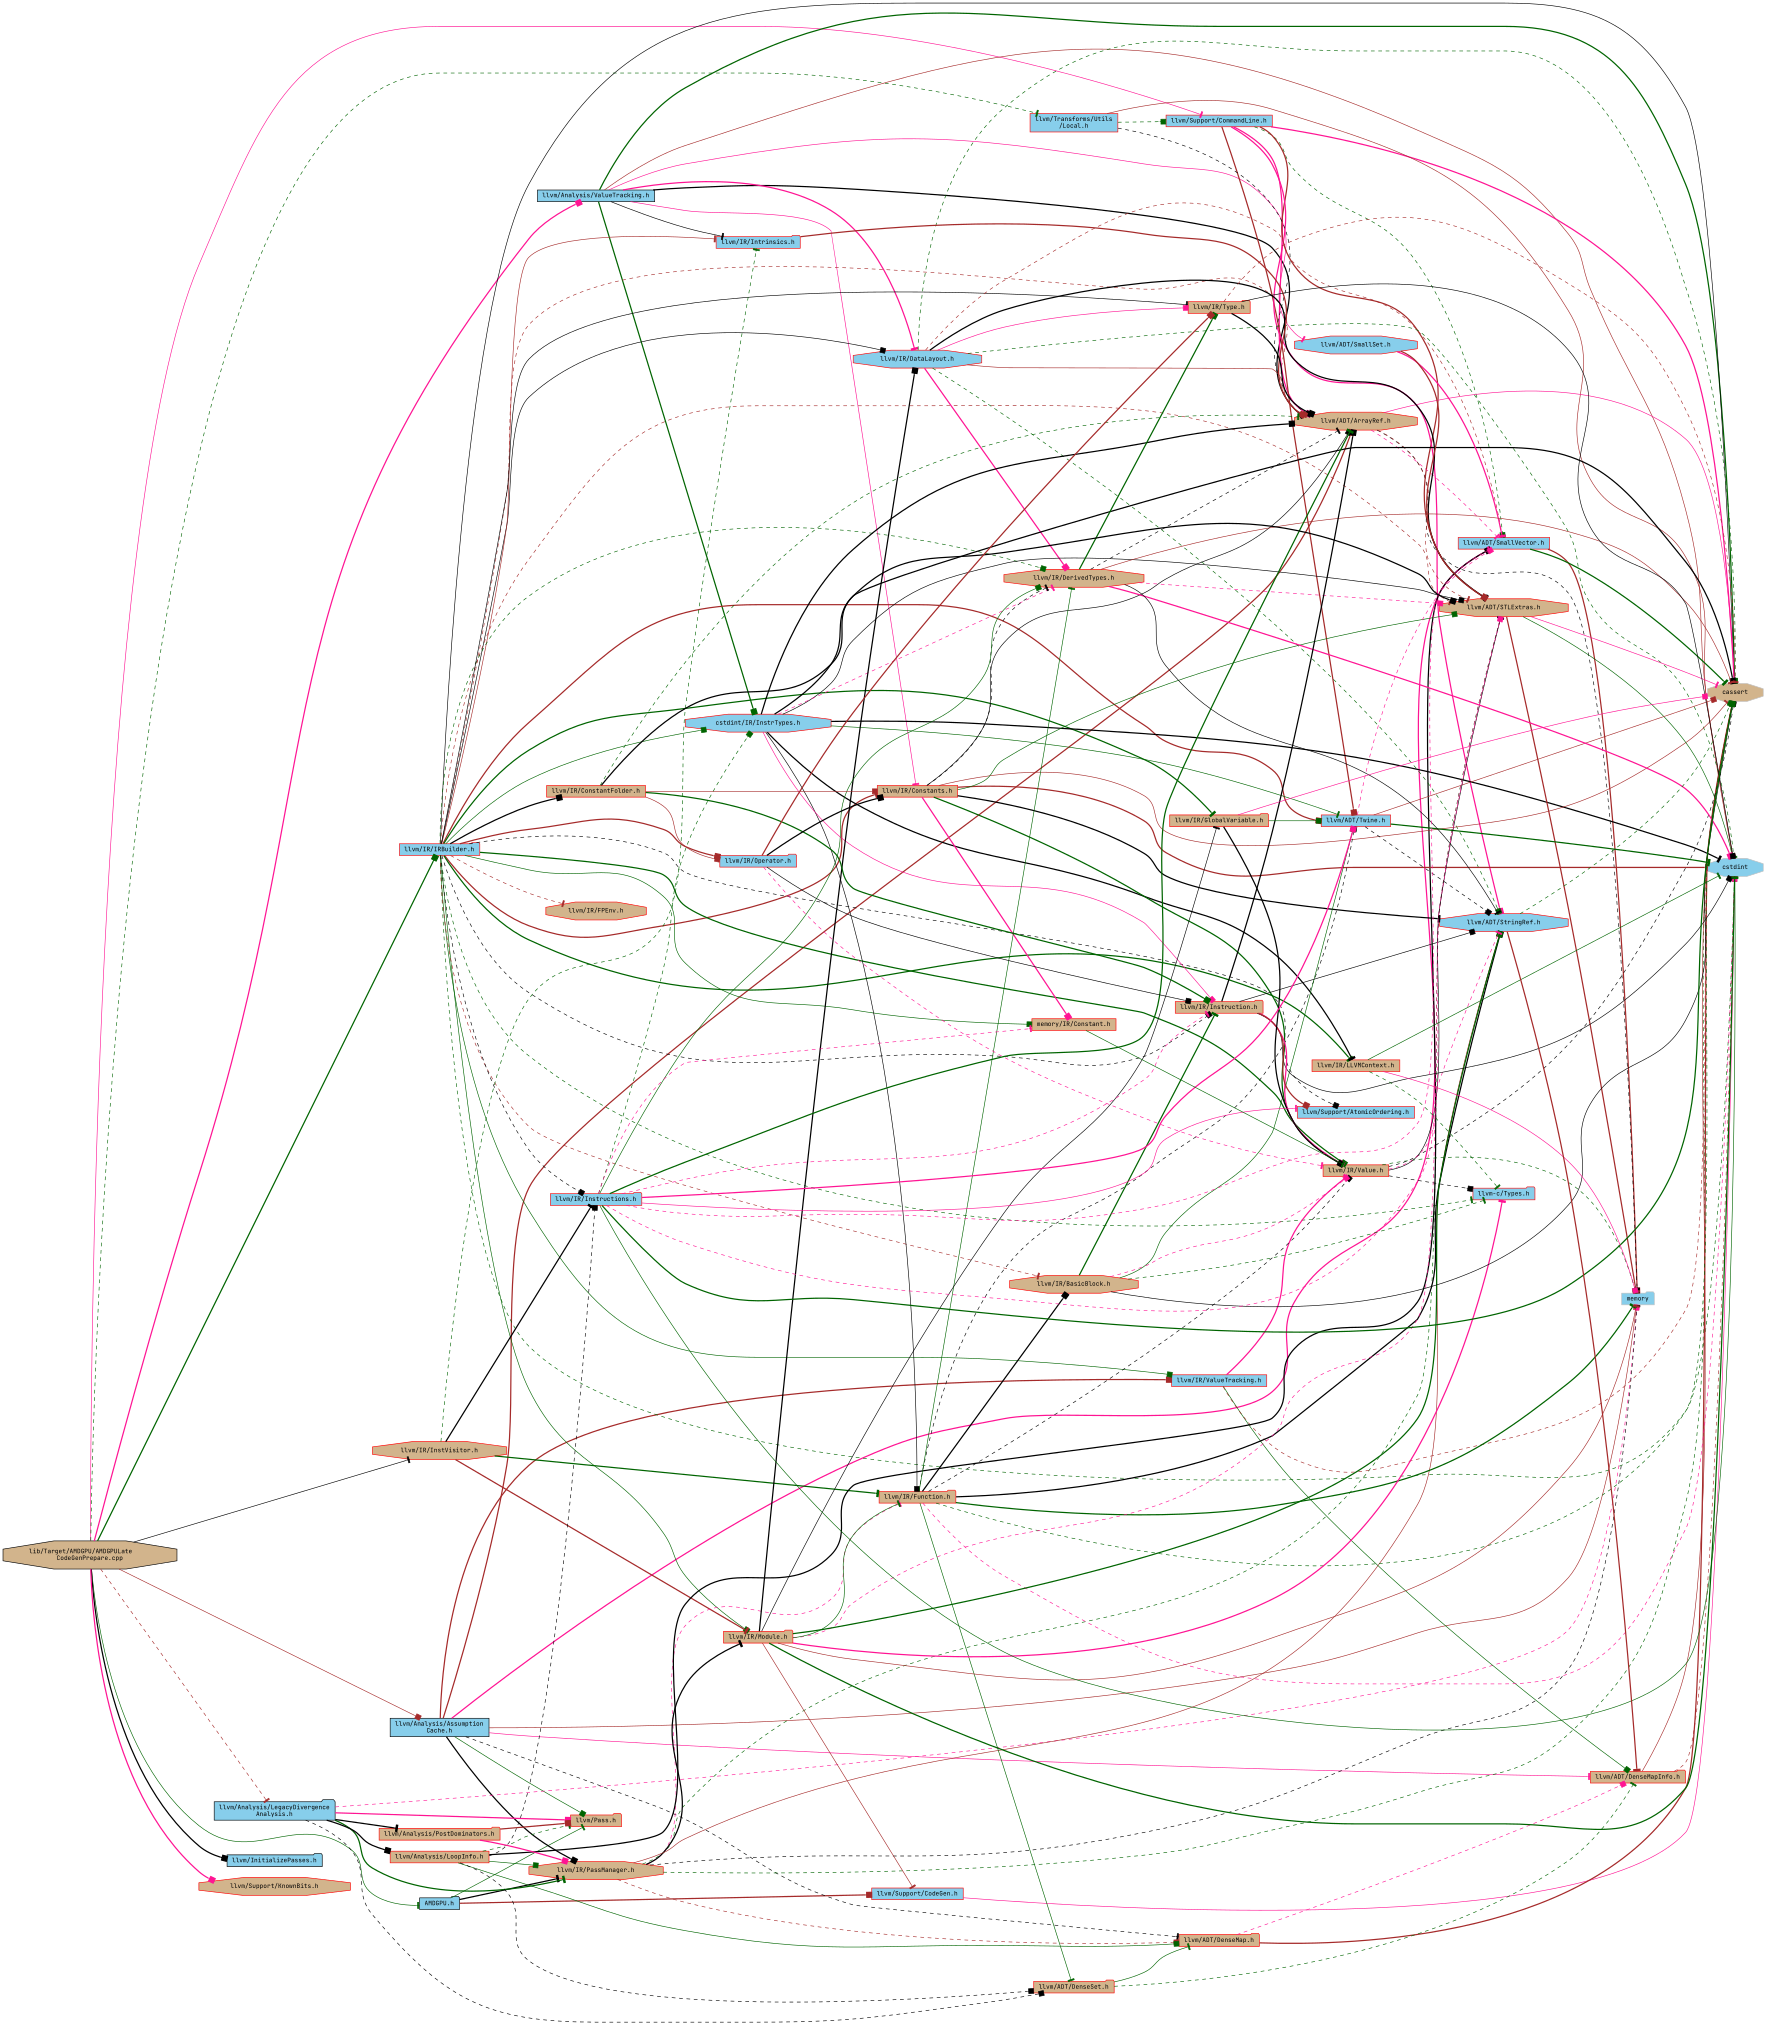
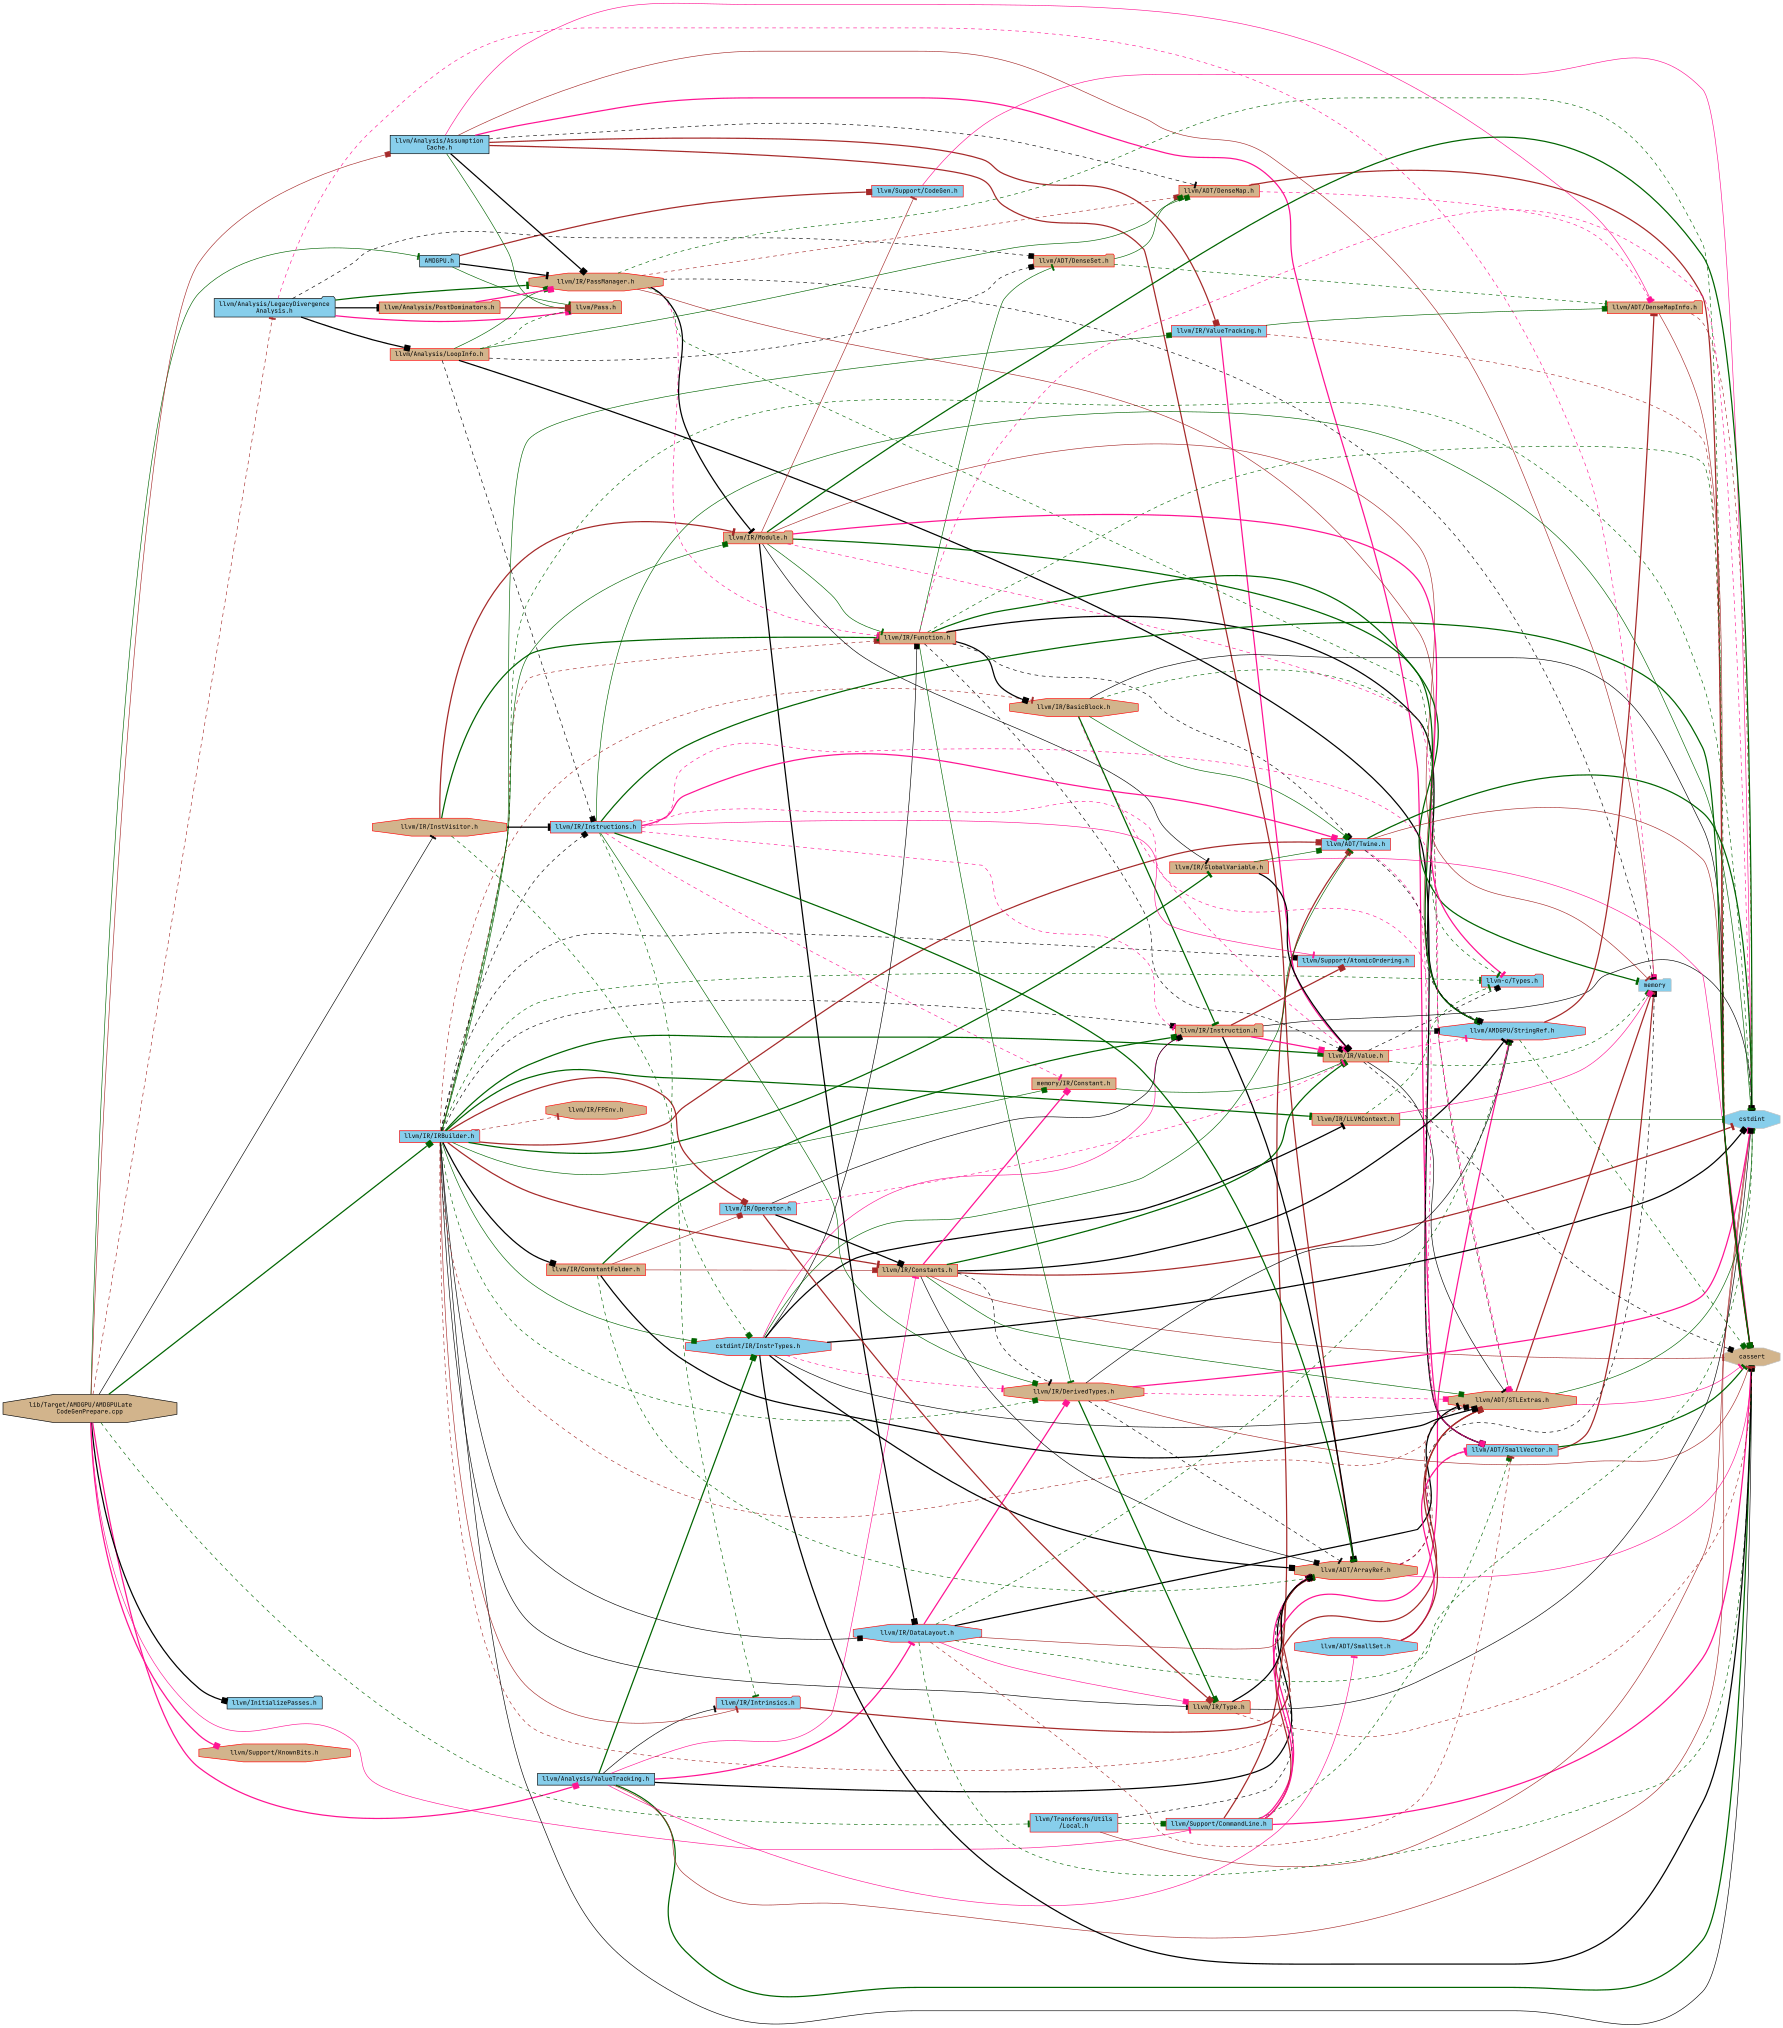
edge "llvm/IR/IRBuilder.h" -> "llvm/IR/Function.h": added
edge "cstdint/IR/InstrTypes.h" -> "cstdint": arrowhead tee -> box
node "llvm/ADT/StringRef.h": label "llvm/ADT/StringRef.h" -> "llvm/AMDGPU/StringRef.h"
edge "llvm/ADT/DenseSet.h" -> "llvm/ADT/DenseMap.h": arrowhead tee -> box
